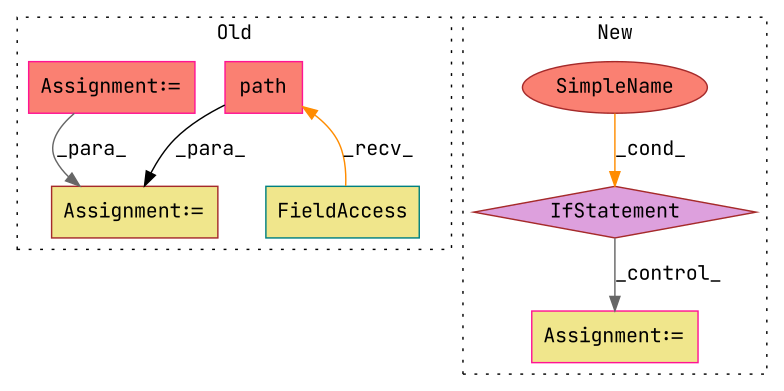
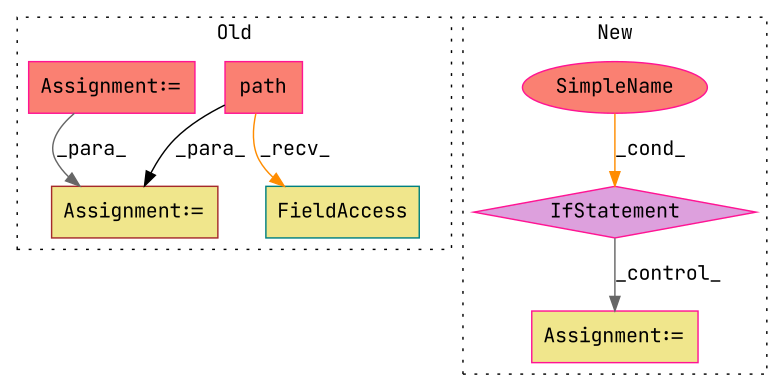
node "SimpleName": color brown -> deeppink
edge "FieldAccess" -> "path": reversed
node "IfStatement": color brown -> deeppink
